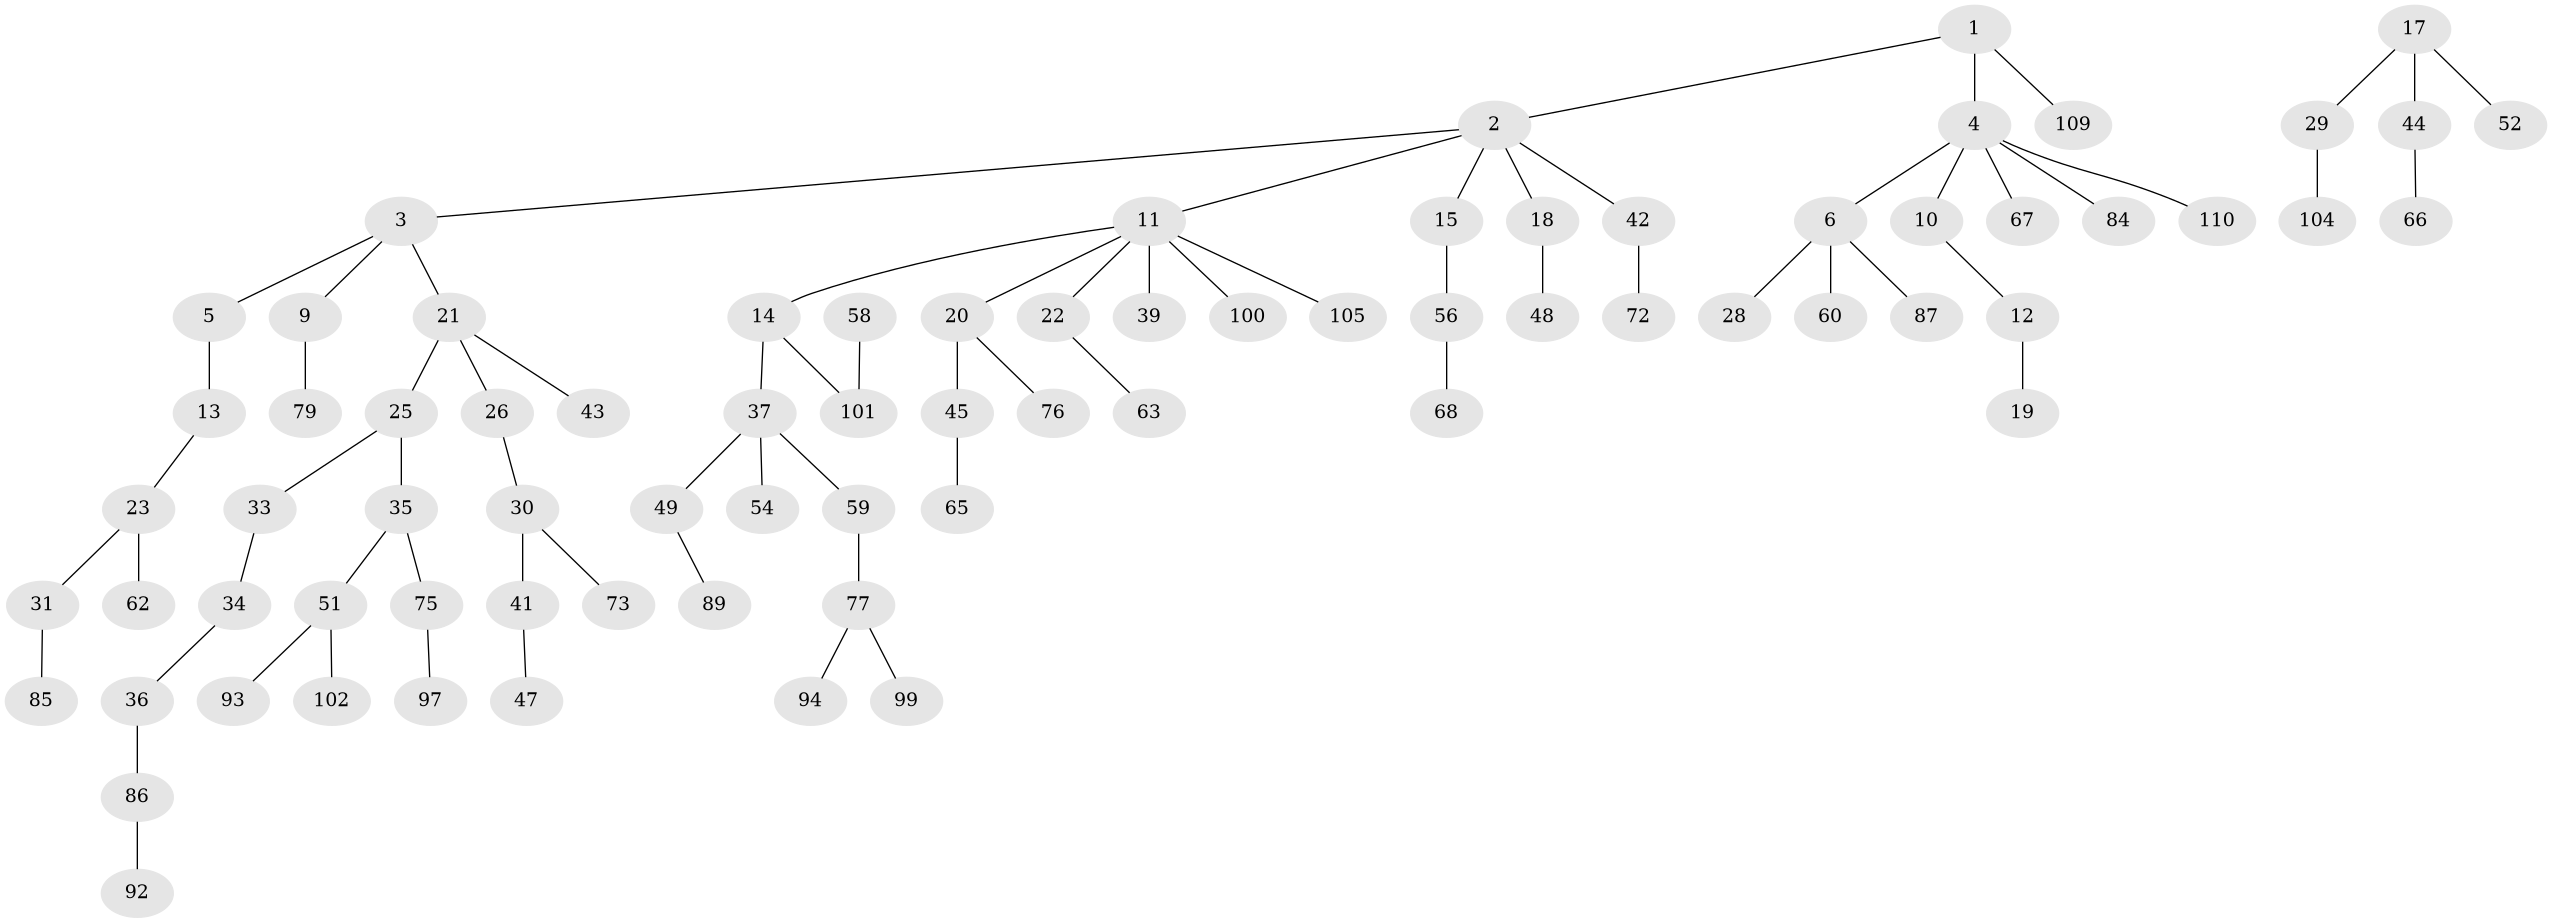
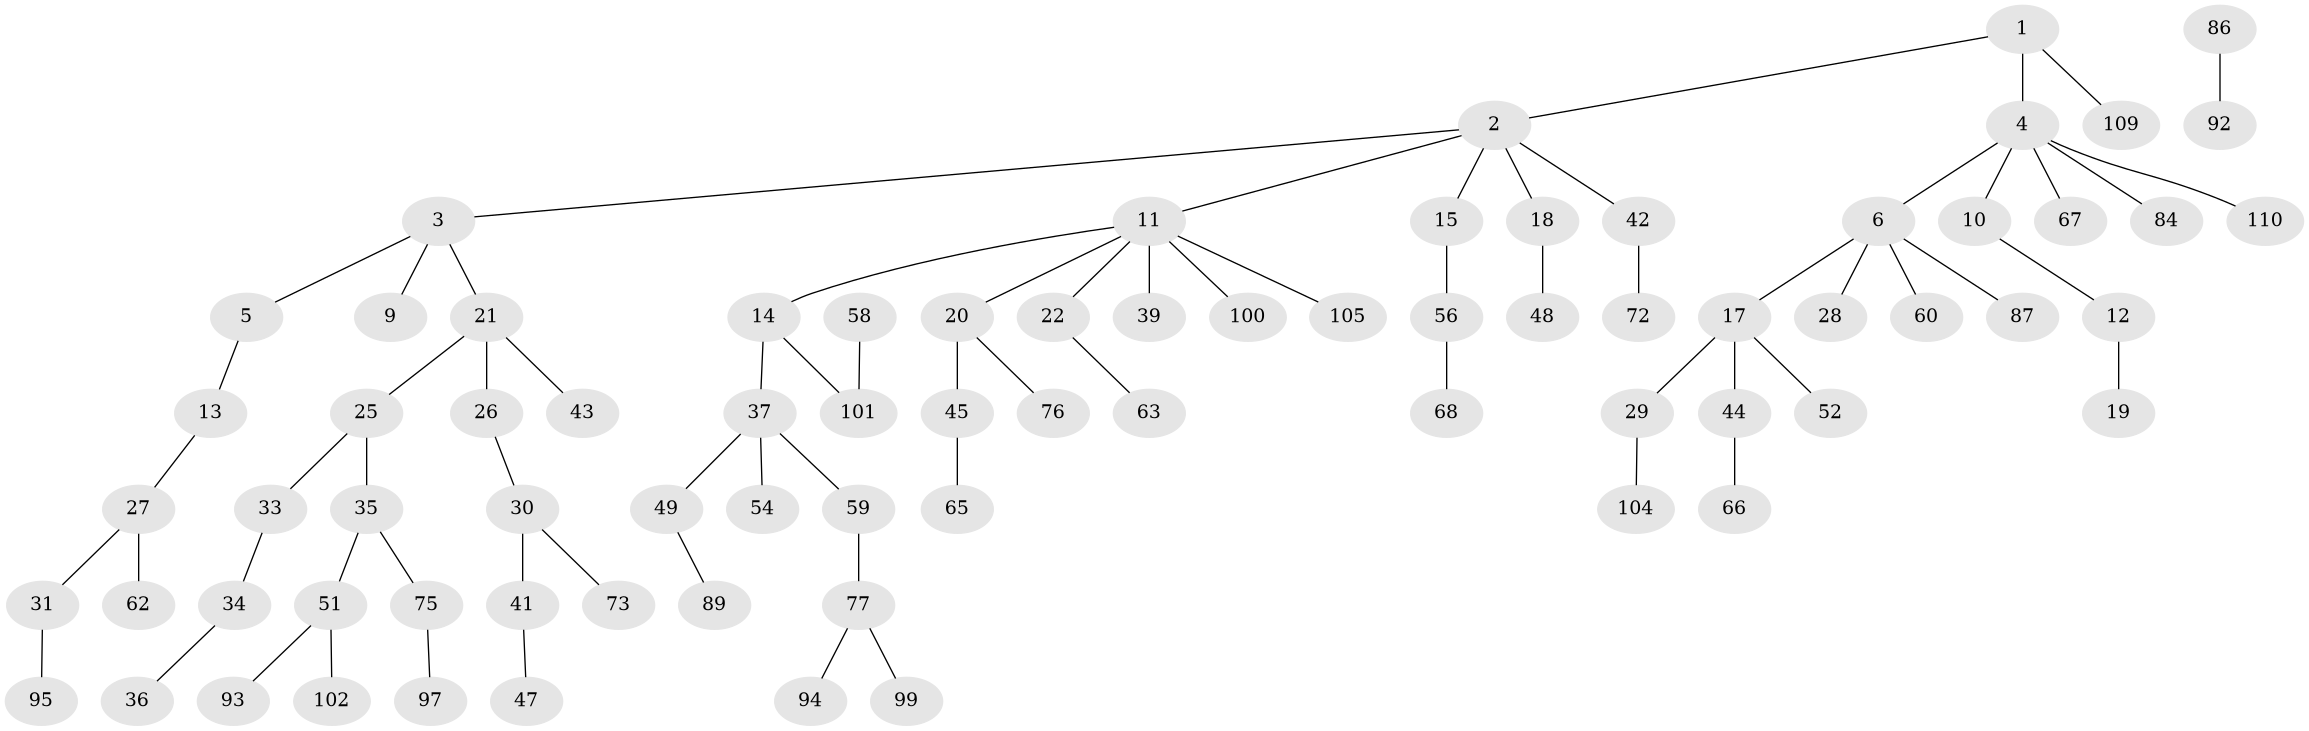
edge "6" -- "17": added
node "79": removed
node "23": label "23" -> "27"
node "85": label "85" -> "95"
edge "36" -- "86": removed
